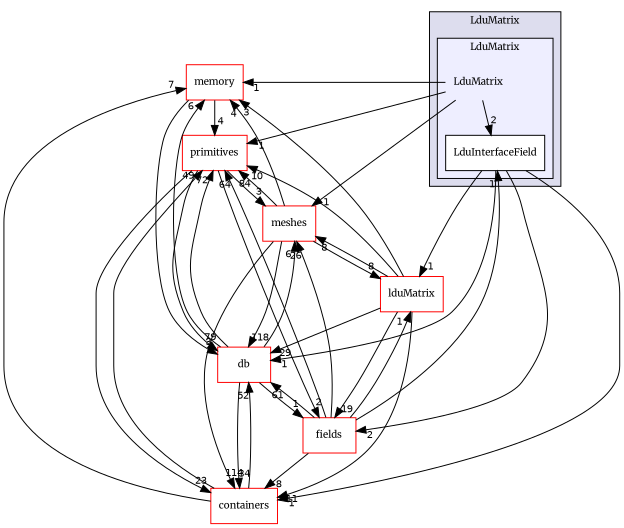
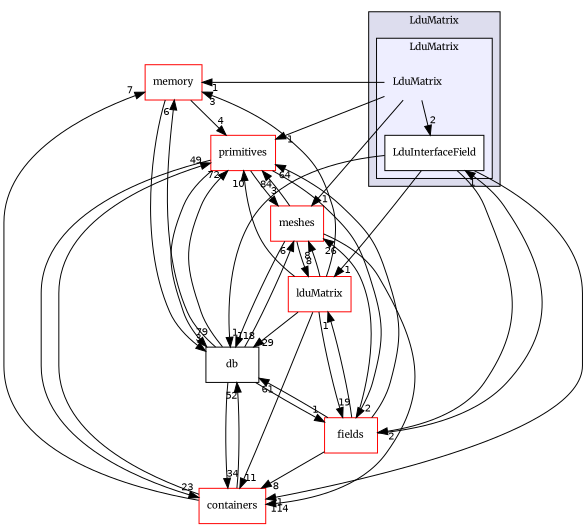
edge "meshes" -> "memory": removed
node "db": color red -> black
